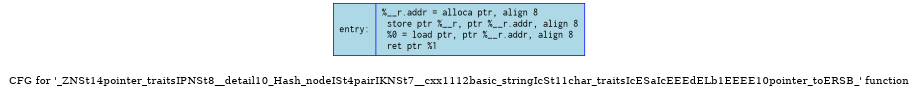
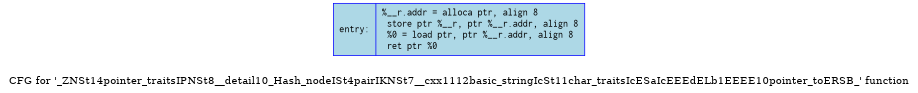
node "entry:": text "ret ptr %1" -> "ret ptr %0"
